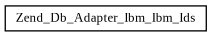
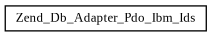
node "Zend_Db_Adapter_Ibm_Ibm_Ids": label "Zend_Db_Adapter_Ibm_Ibm_Ids" -> "Zend_Db_Adapter_Pdo_Ibm_Ids"
